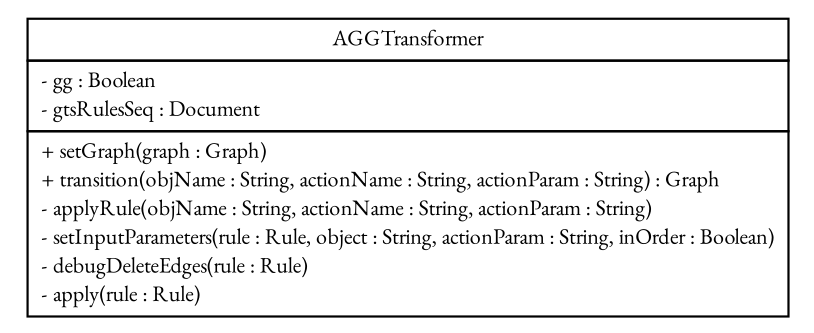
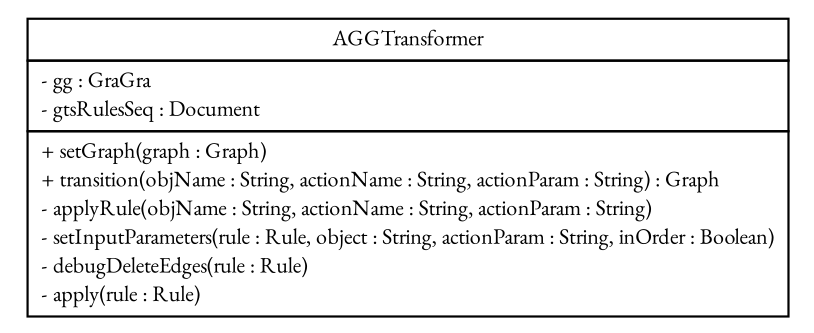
node "AGGTransformer": text "- gg : Boolean" -> "- gg : GraGra"
